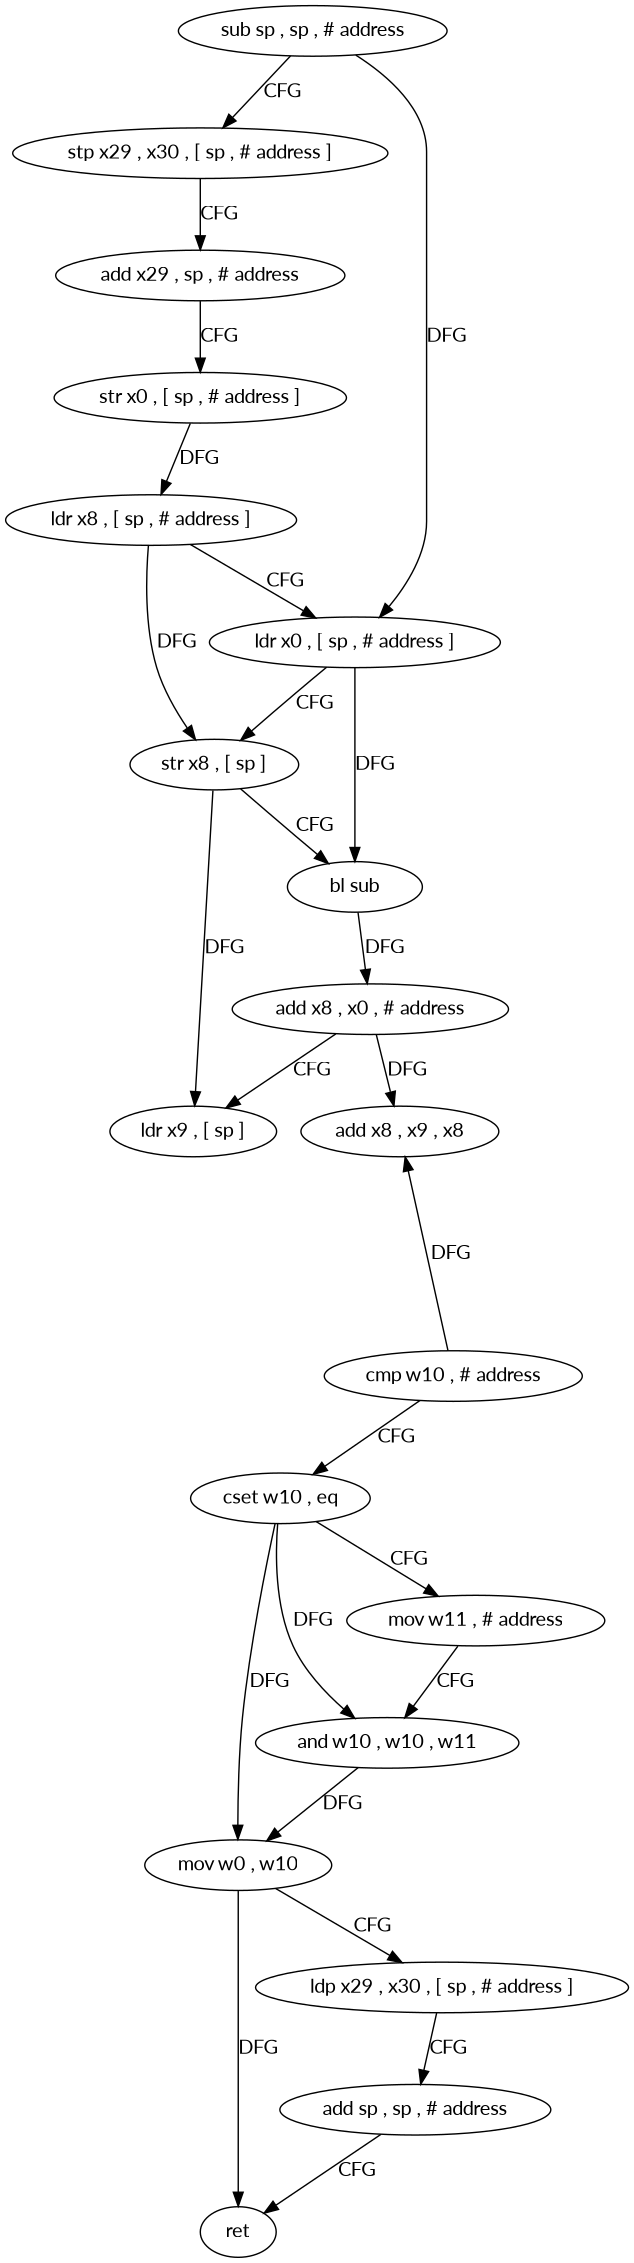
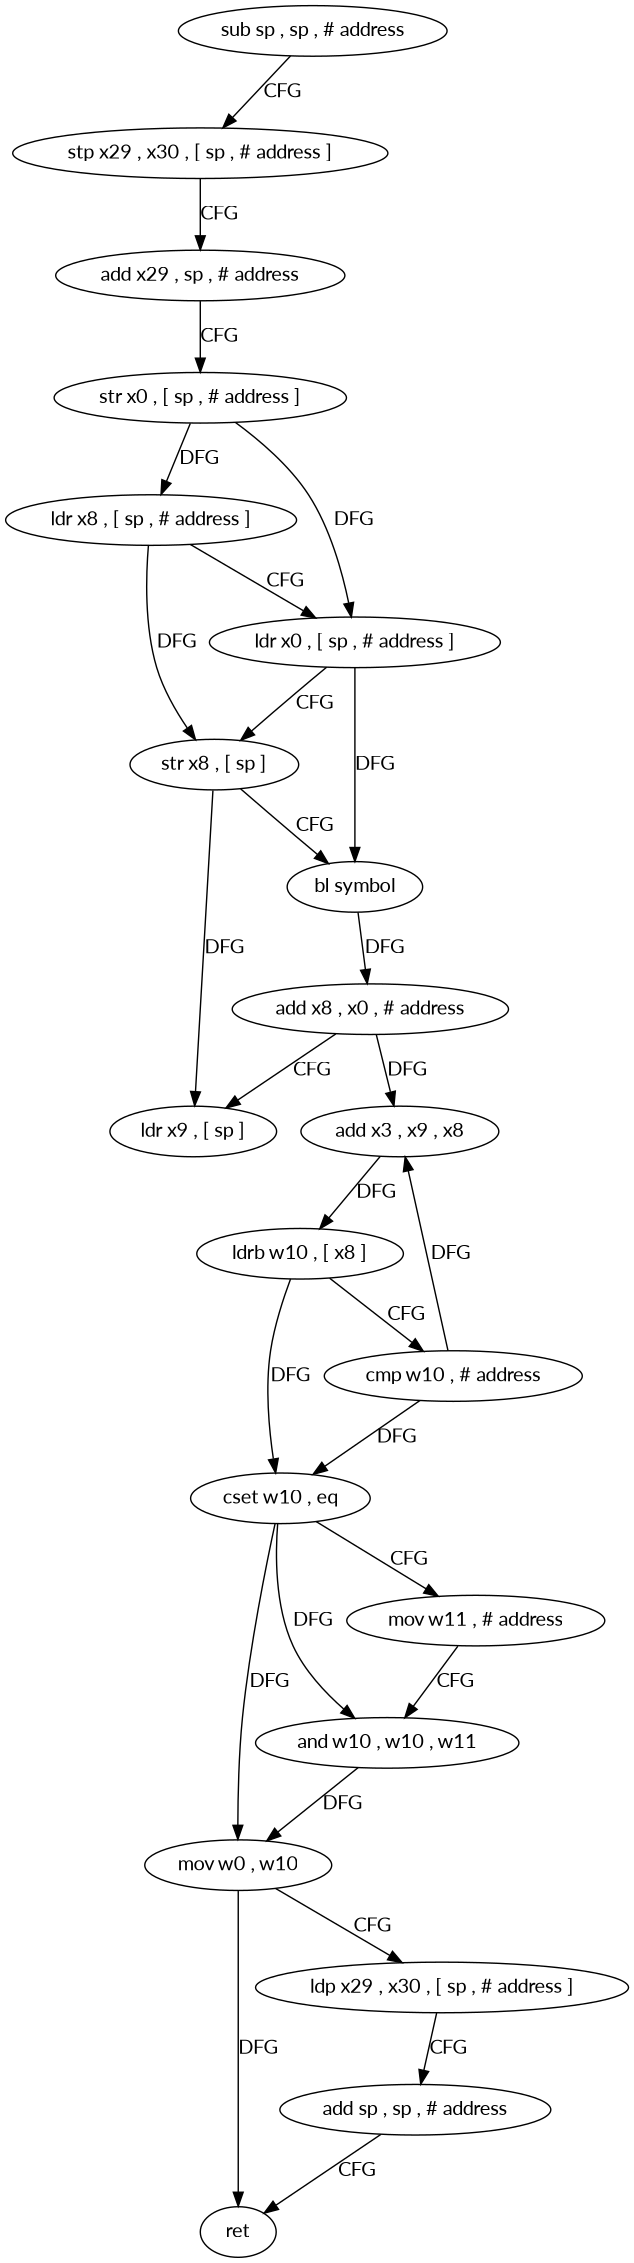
edge "sub sp , sp , # address" -> "ldr x0 , [ sp , # address ]": now "str x0 , [ sp , # address ]" -> "ldr x0 , [ sp , # address ]"
node "bl sub": label "bl sub" -> "bl symbol"
node "add x8 , x9 , x8": label "add x8 , x9 , x8" -> "add x3 , x9 , x8"
node "ldrb w10 , [ x8 ]": added
edge "cmp w10 , # address" -> "cset w10 , eq": label "CFG" -> "DFG"
